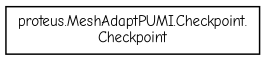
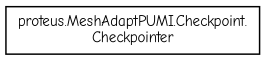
node "proteus.MeshAdaptPUMI.Checkpoint. Checkpoint": label "proteus.MeshAdaptPUMI.Checkpoint. Checkpoint" -> "proteus.MeshAdaptPUMI.Checkpoint. Checkpointer"
